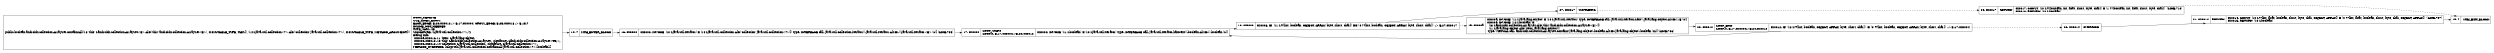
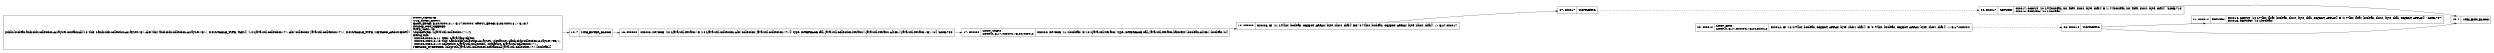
edge "24: 0x0017" -> "15: ?": style dashed -> solid
edge "21: 0x0014" -> "15: ?": now "26: 0x0014" -> "15: ?"
node "19: 0x000a": removed
node "26: 0x0014": text "OVERRIDE" -> "SYNTHETIC"
edge "20: 0x0012" -> "17: 0x0004": removed
